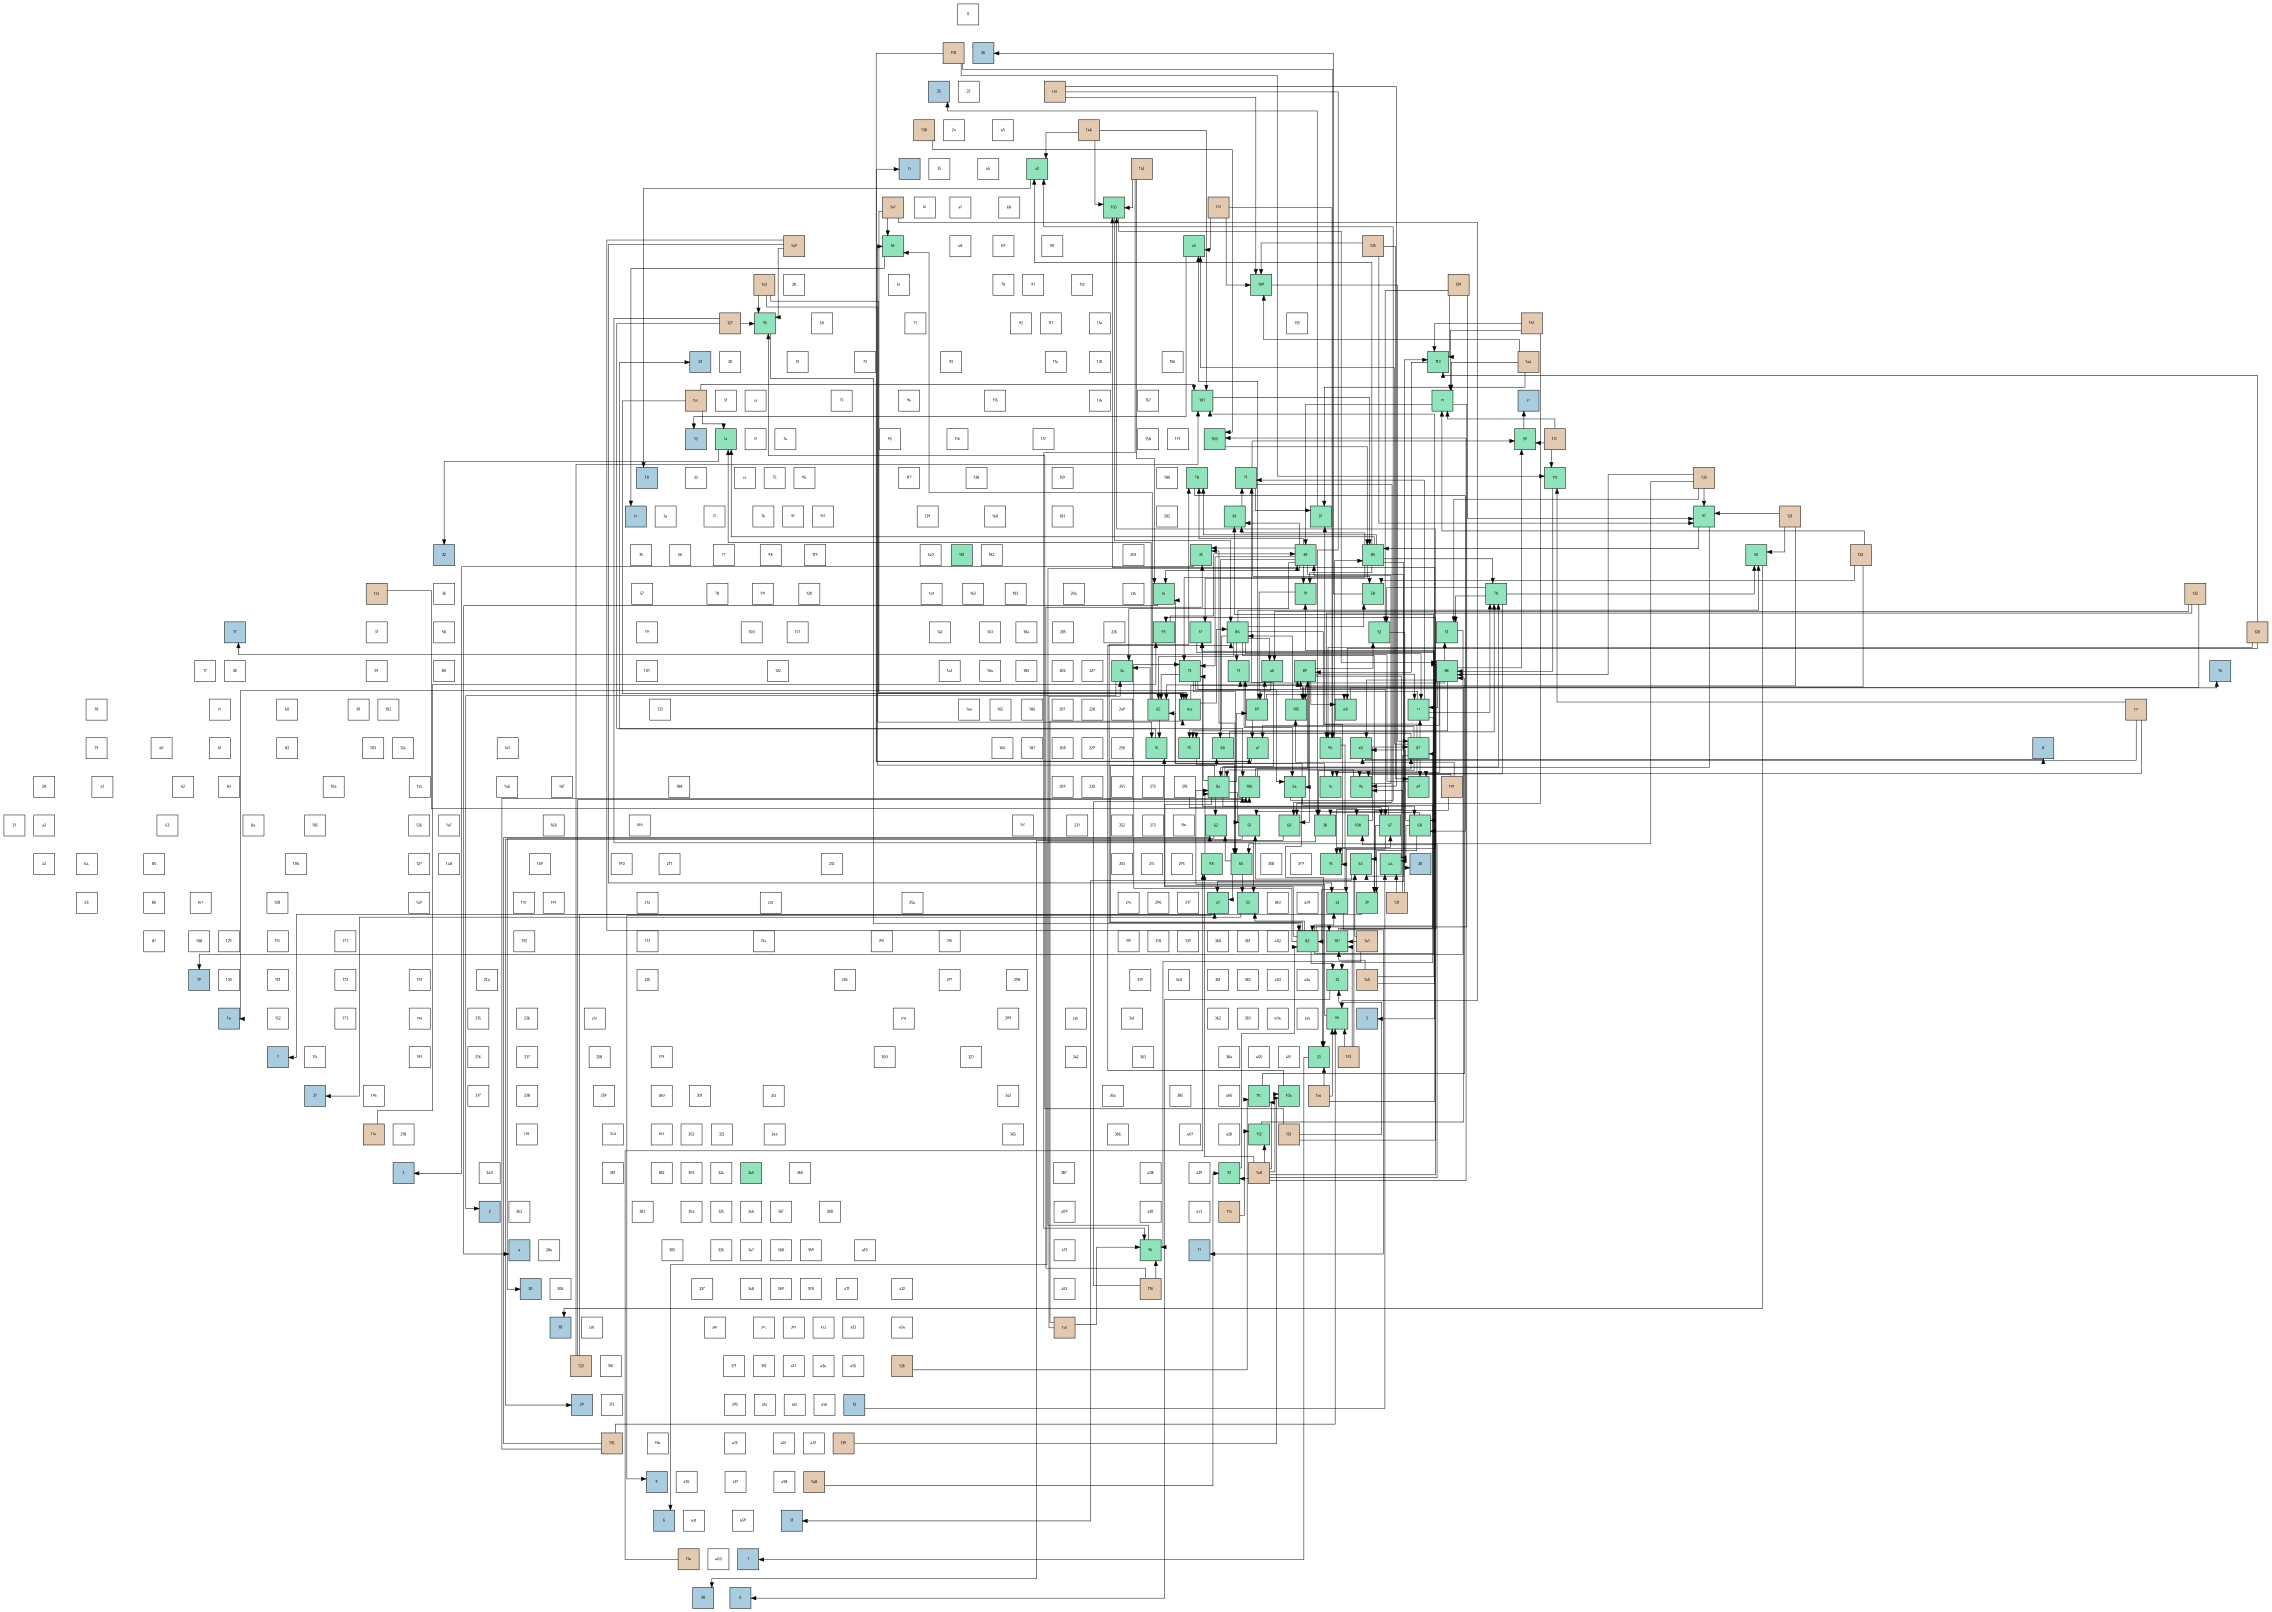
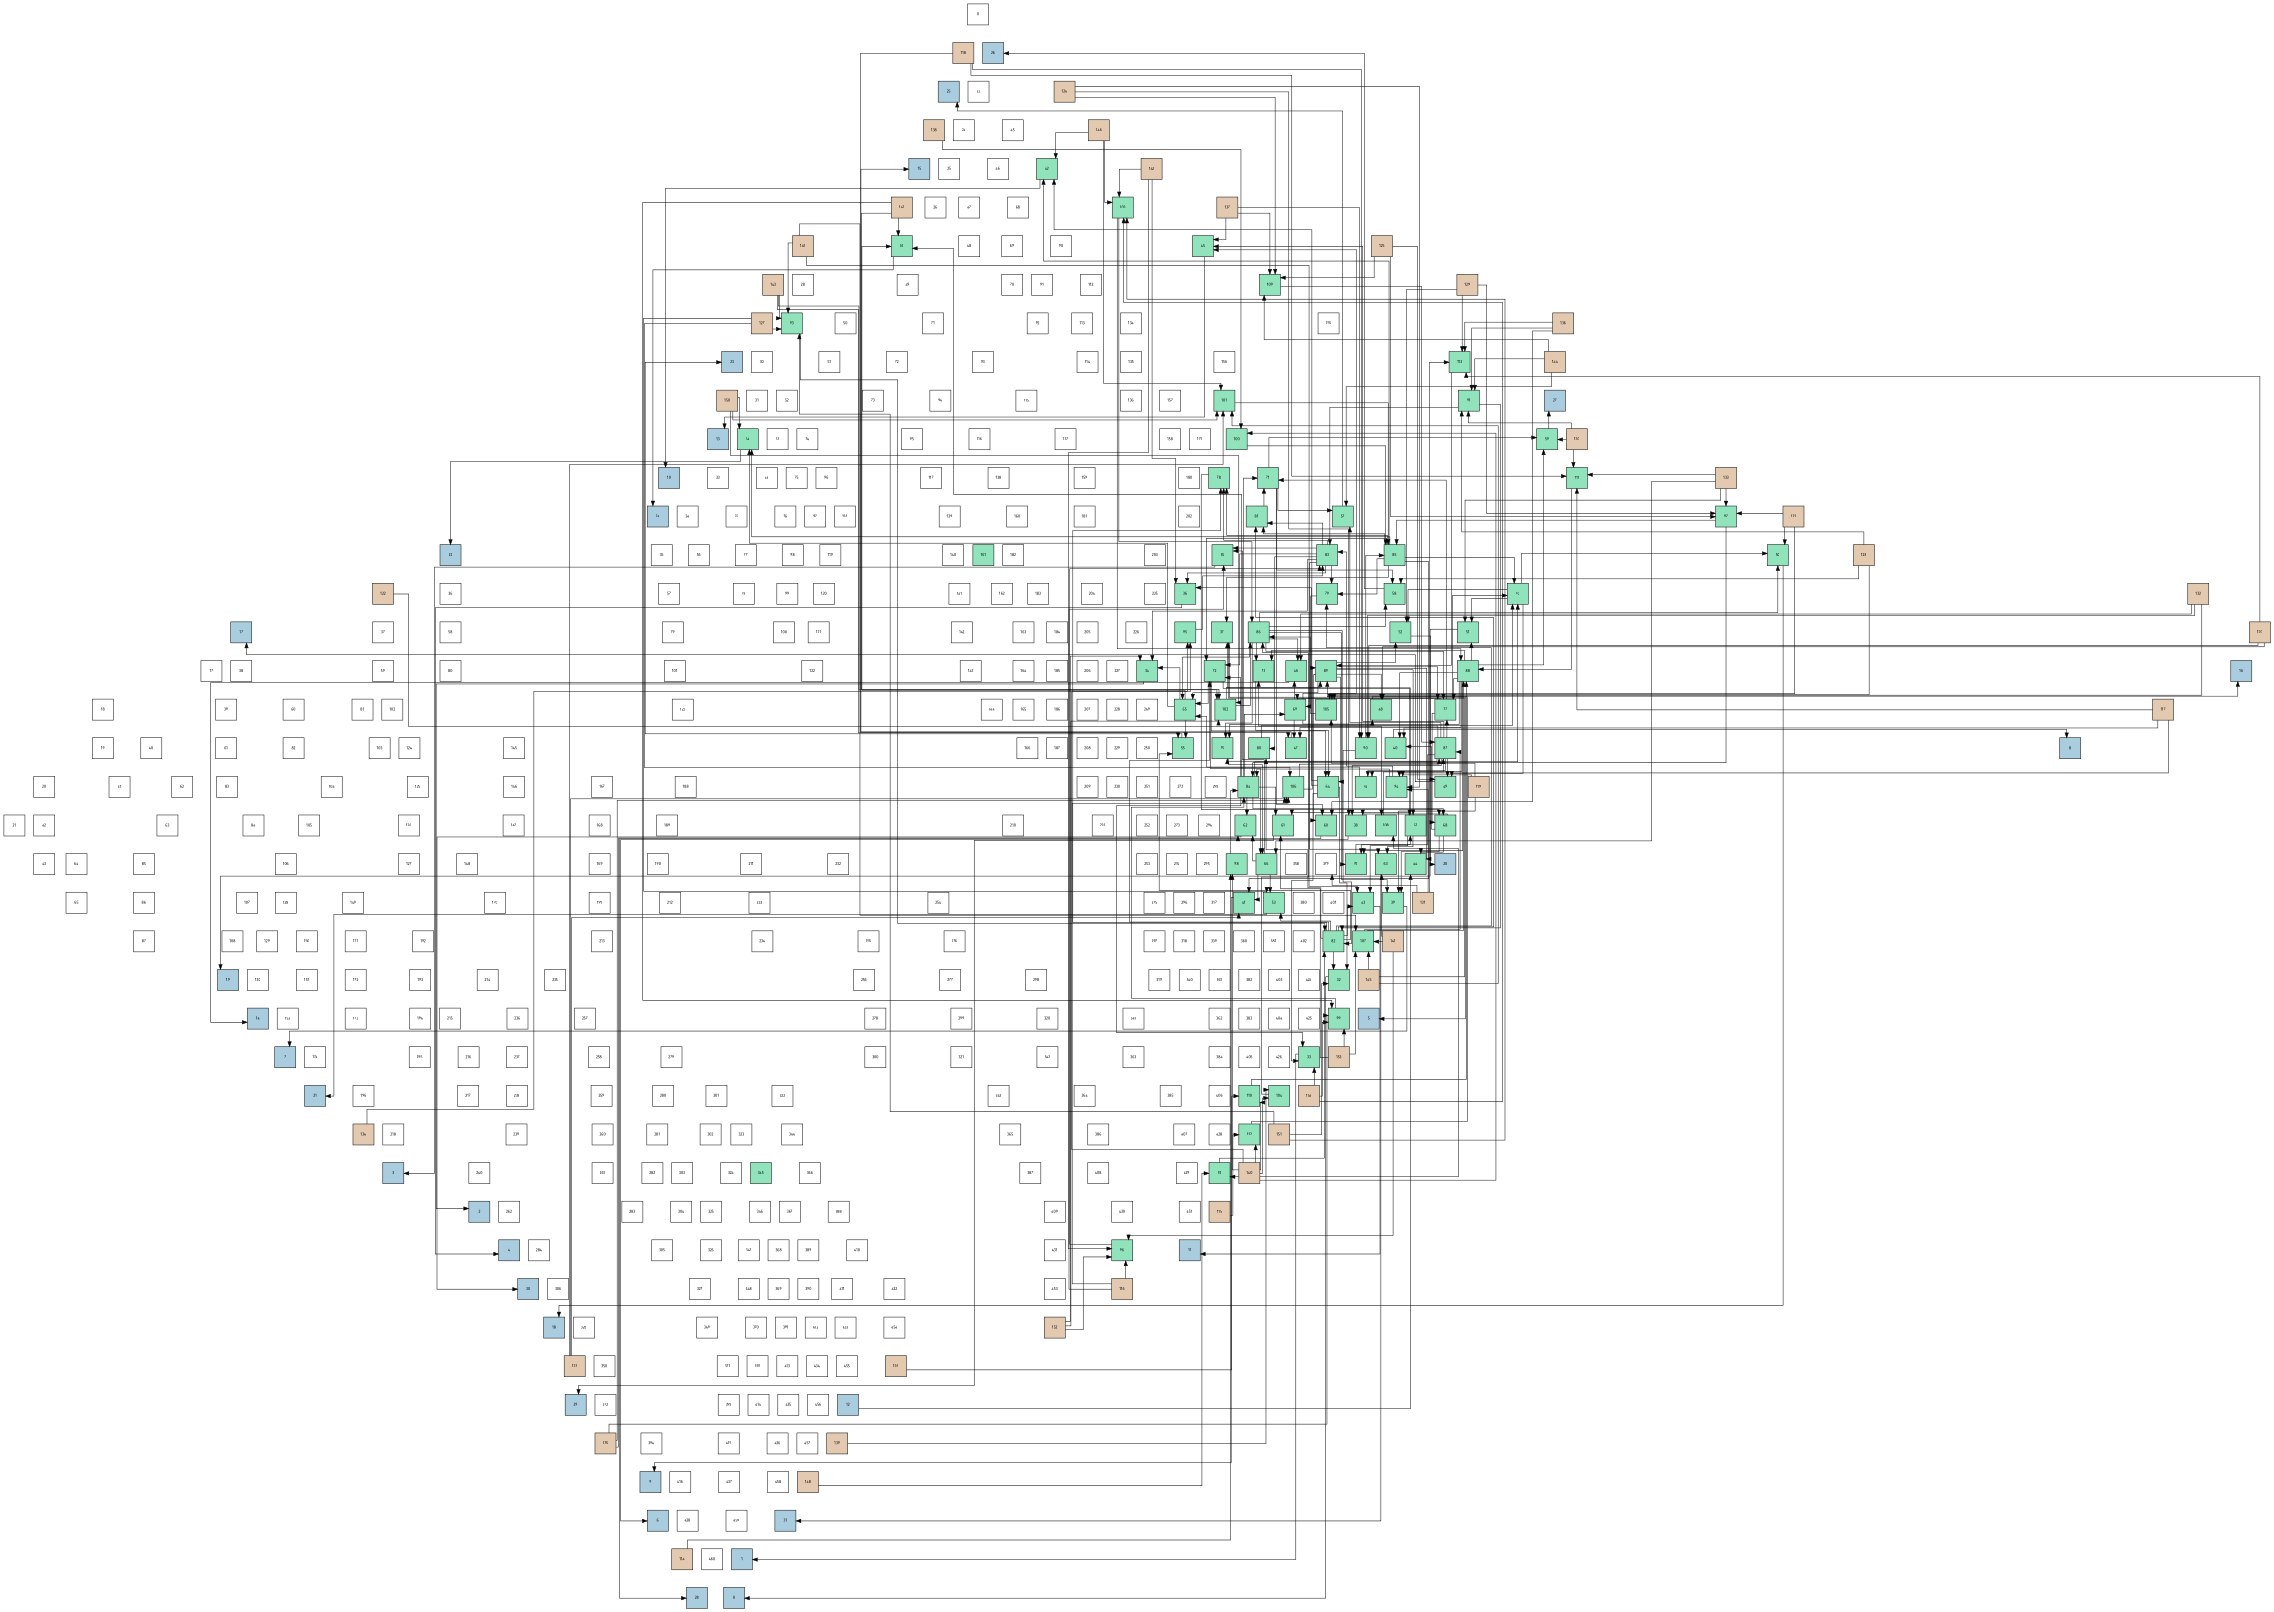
edge "133" -> "88": now "133" -> "111"
edge "293" -> "67": now "89" -> "67"
edge "131" -> "44": now "131" -> "379"
